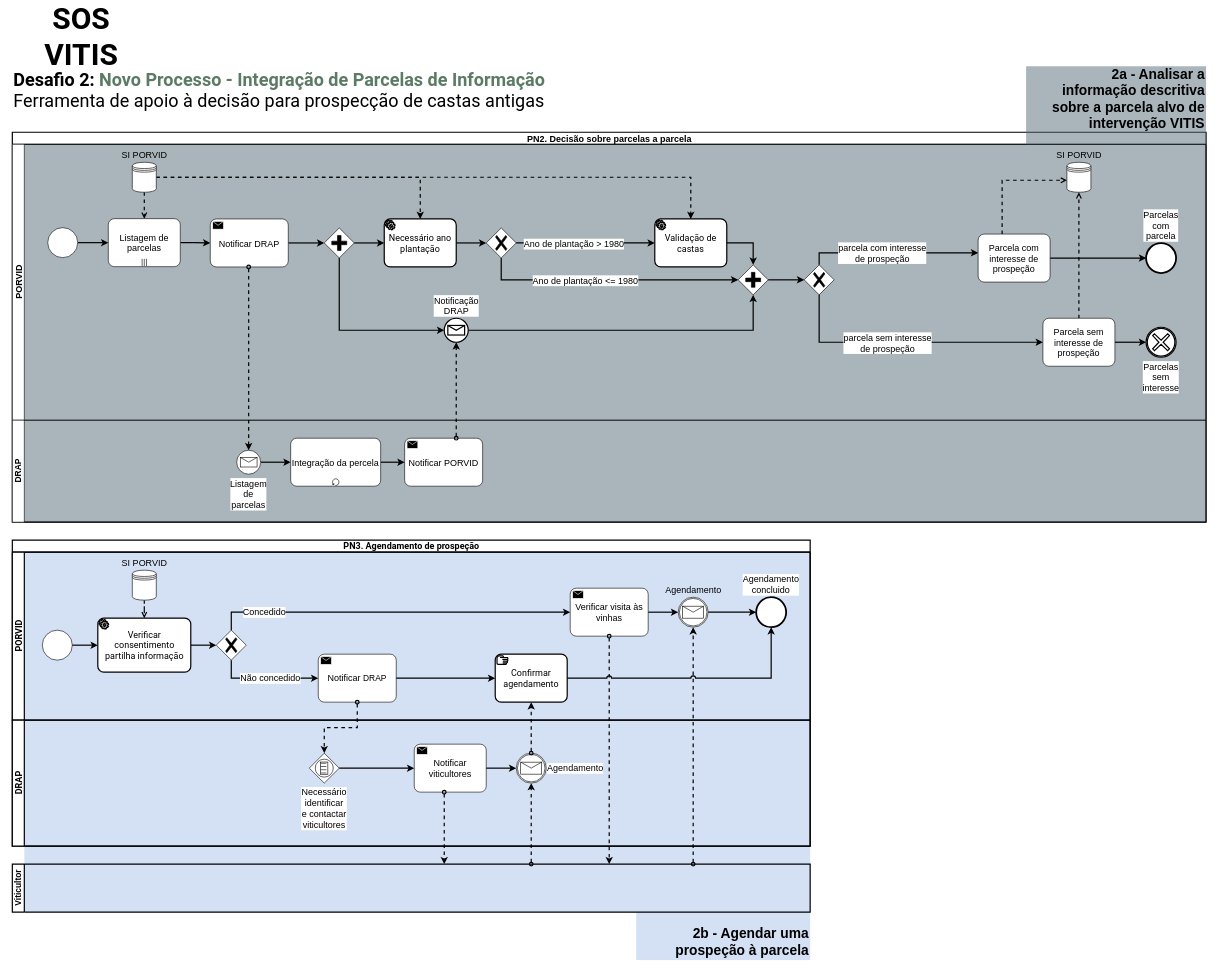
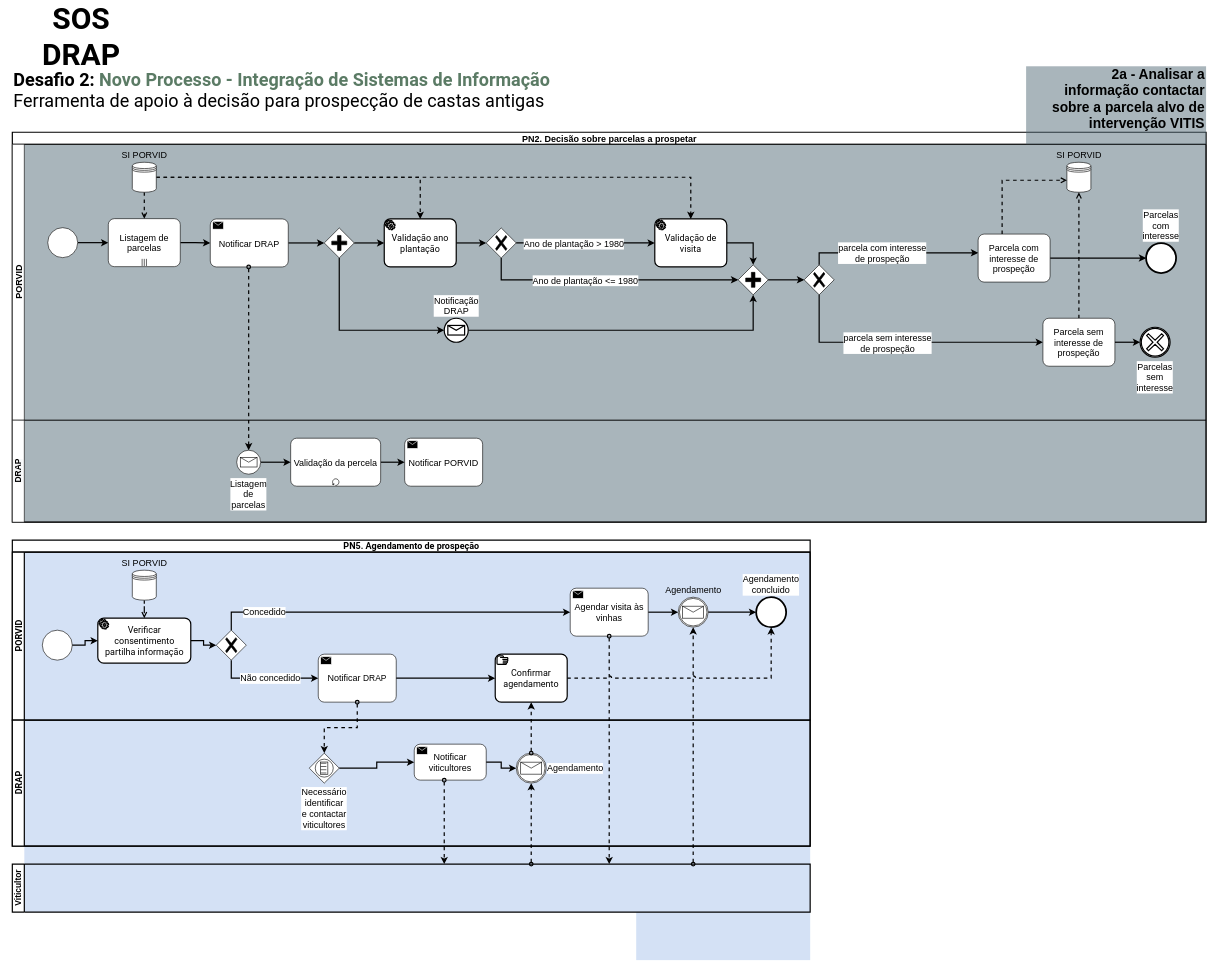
node "SOS VITIS": label "SOS VITIS" -> "SOS DRAP"
node "Desafio 2: Novo Processo - Integração de Parcelas de Informação Ferramenta de apoio à decisão para prospecção de castas antigas": label "Desafio 2: Novo Processo - Integração de Parcelas de Informação Ferramenta de apoio à decisão para prospecção de castas antigas" -> "Desafio 2: Novo Processo - Integração de Sistemas de Informação Ferramenta de apoio à decisão para prospecção de castas antigas"
node "2a - Analisar a informação descritiva sobre a parcela alvo de intervenção VITIS": label "2a - Analisar a informação descritiva sobre a parcela alvo de intervenção VITIS" -> "2a - Analisar a informação contactar sobre a parcela alvo de intervenção VITIS"
node "PN2. Decisão sobre parcelas a parcela": label "PN2. Decisão sobre parcelas a parcela" -> "PN2. Decisão sobre parcelas a prospetar"
node "Parcelas com parcela": label "Parcelas com parcela" -> "Parcelas com interesse"
node "Necessário ano plantação": label "Necessário ano plantação" -> "Validação ano plantação"
node "Validação de castas": label "Validação de castas" -> "Validação de visita"
node "Parcelas sem interesse": moved (1161, 342) -> (1155, 342)
edge "Notificação DRAP" -- "Notificar PORVID": removed
node "Integração da percela": label "Integração da percela" -> "Validação da percela"
node "PN3. Agendamento de prospeção": label "PN3. Agendamento de prospeção" -> "PN5. Agendamento de prospeção"
node "Verificar visita às vinhas": label "Verificar visita às vinhas" -> "Agendar visita às vinhas"
node "Verificar consentimento partilha informação": size 93x54 -> 93x45
edge "Confirmar agendamento" -> "Agendamento concluido": style solid -> dashed
node "Notificar viticultores": size 72x48 -> 72x36
node "2b - Agendar uma prospeção à parcela": removed
